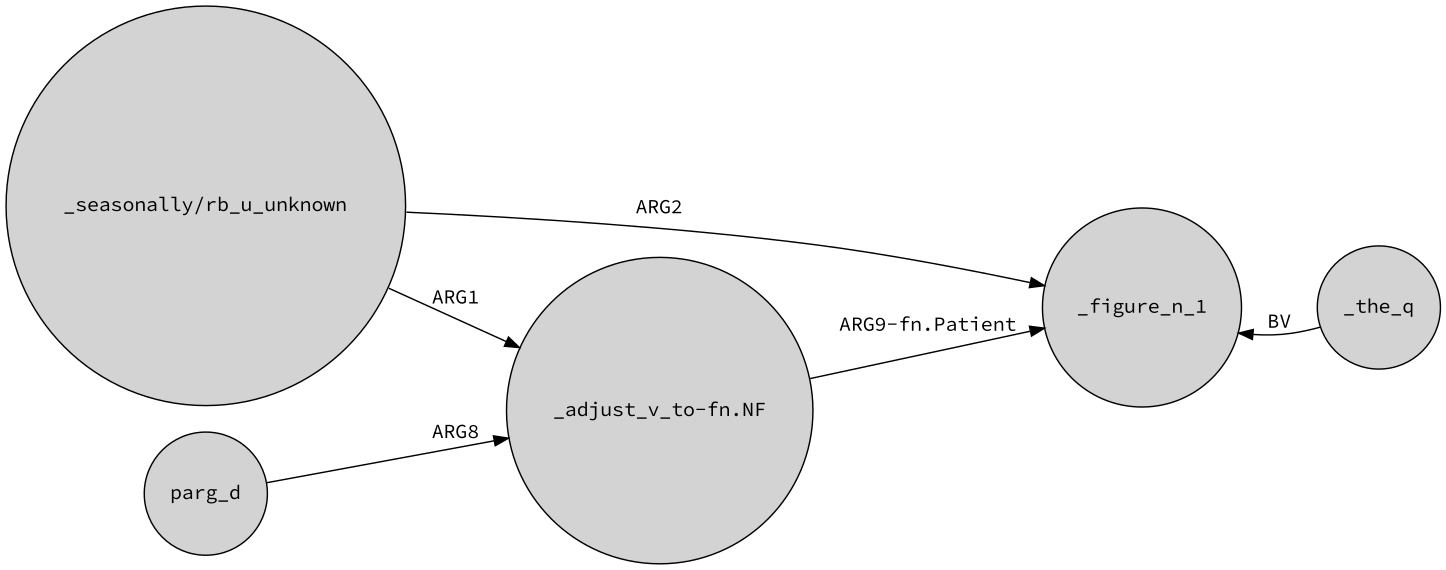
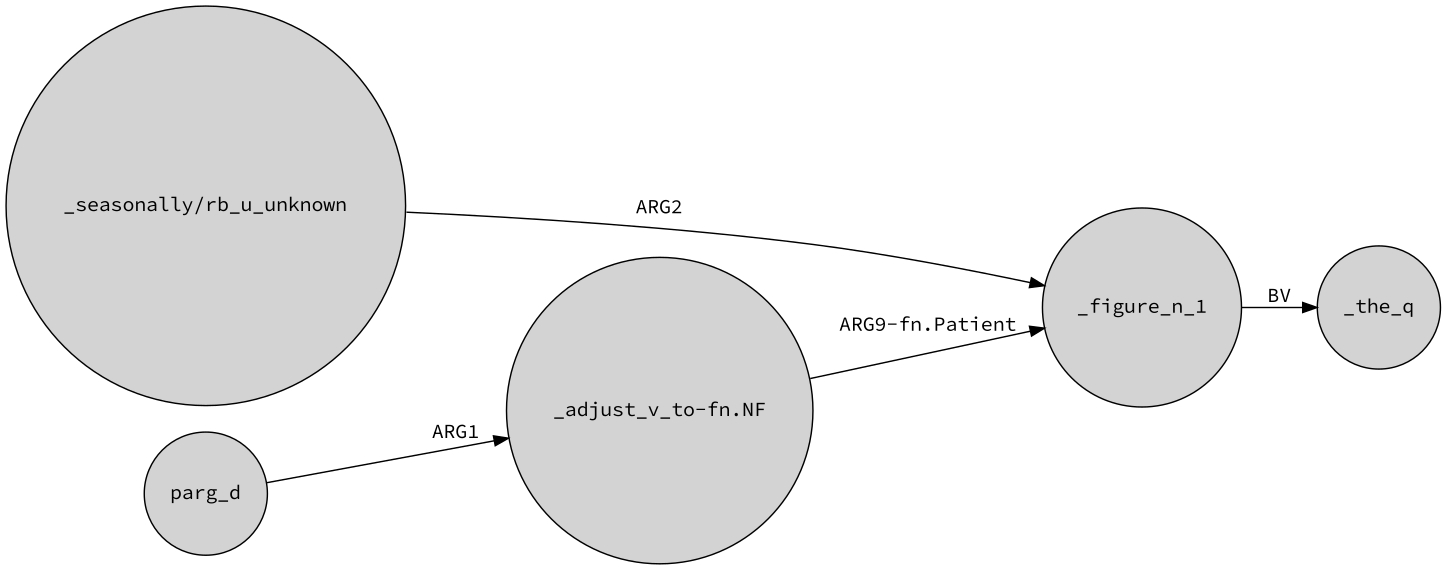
edge "_seasonally/rb_u_unknown" -> "_adjust_v_to-fn.NF": removed, label "ARG1"
edge "_the_q" -> "_figure_n_1": reversed
edge "parg_d" -> "_adjust_v_to-fn.NF": label "ARG8" -> "ARG1"
